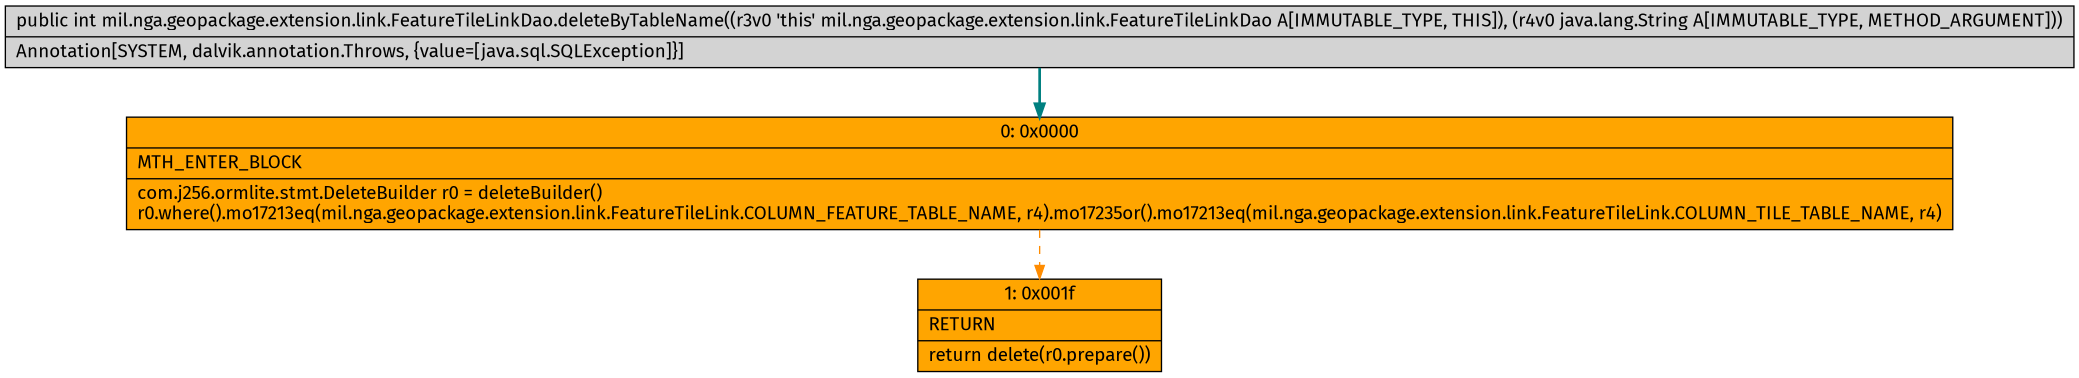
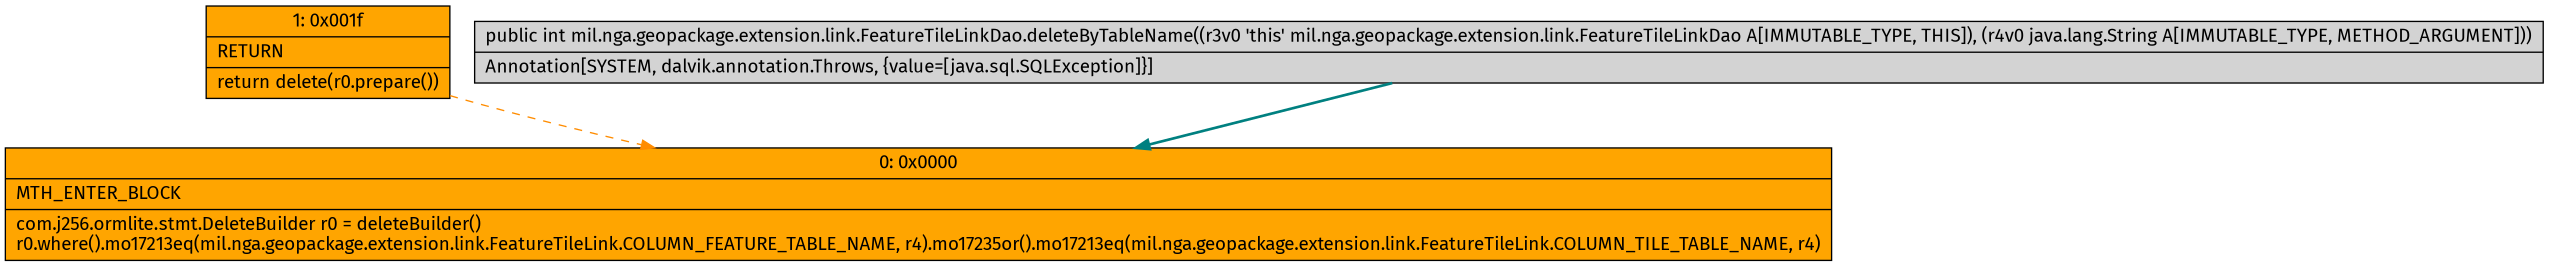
edge "0: 0x0000" -> "1: 0x001f": reversed
